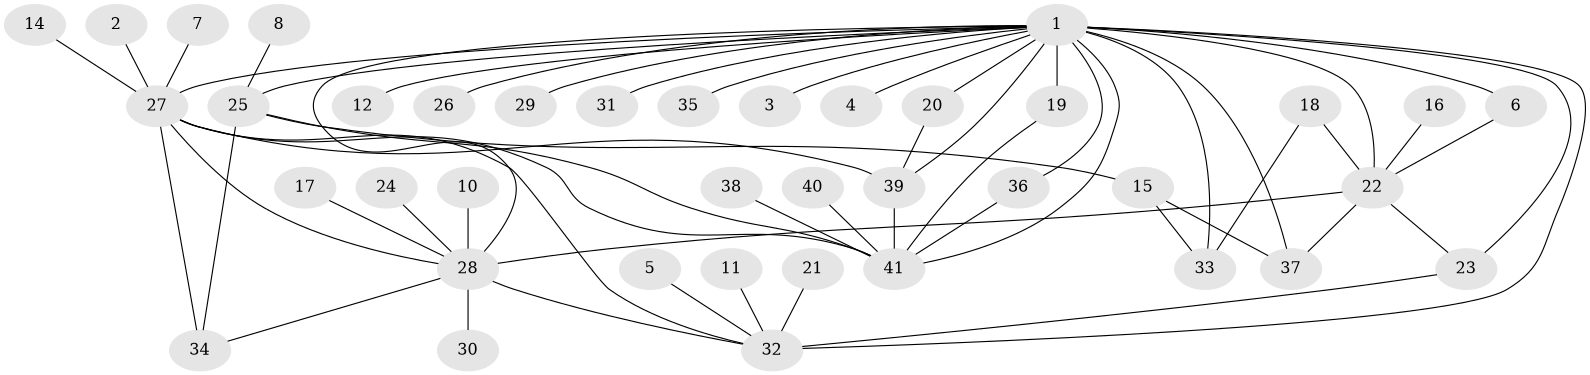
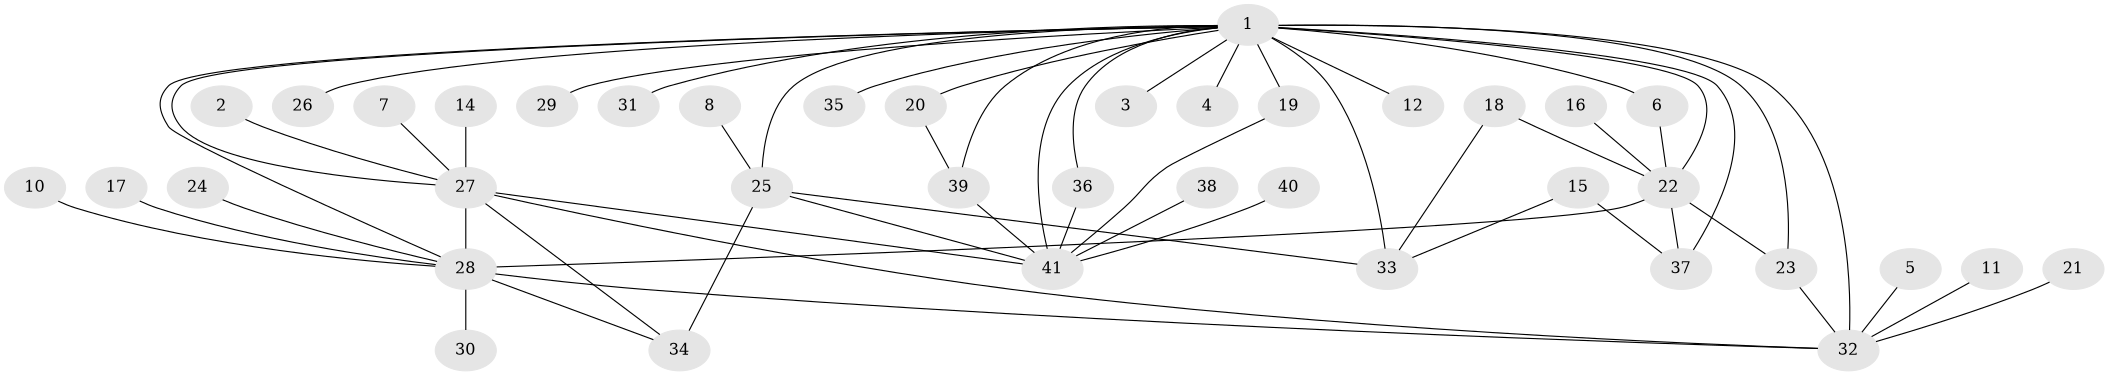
edge "25" -- "15": now "25" -- "33"
edge "27" -- "39": removed
